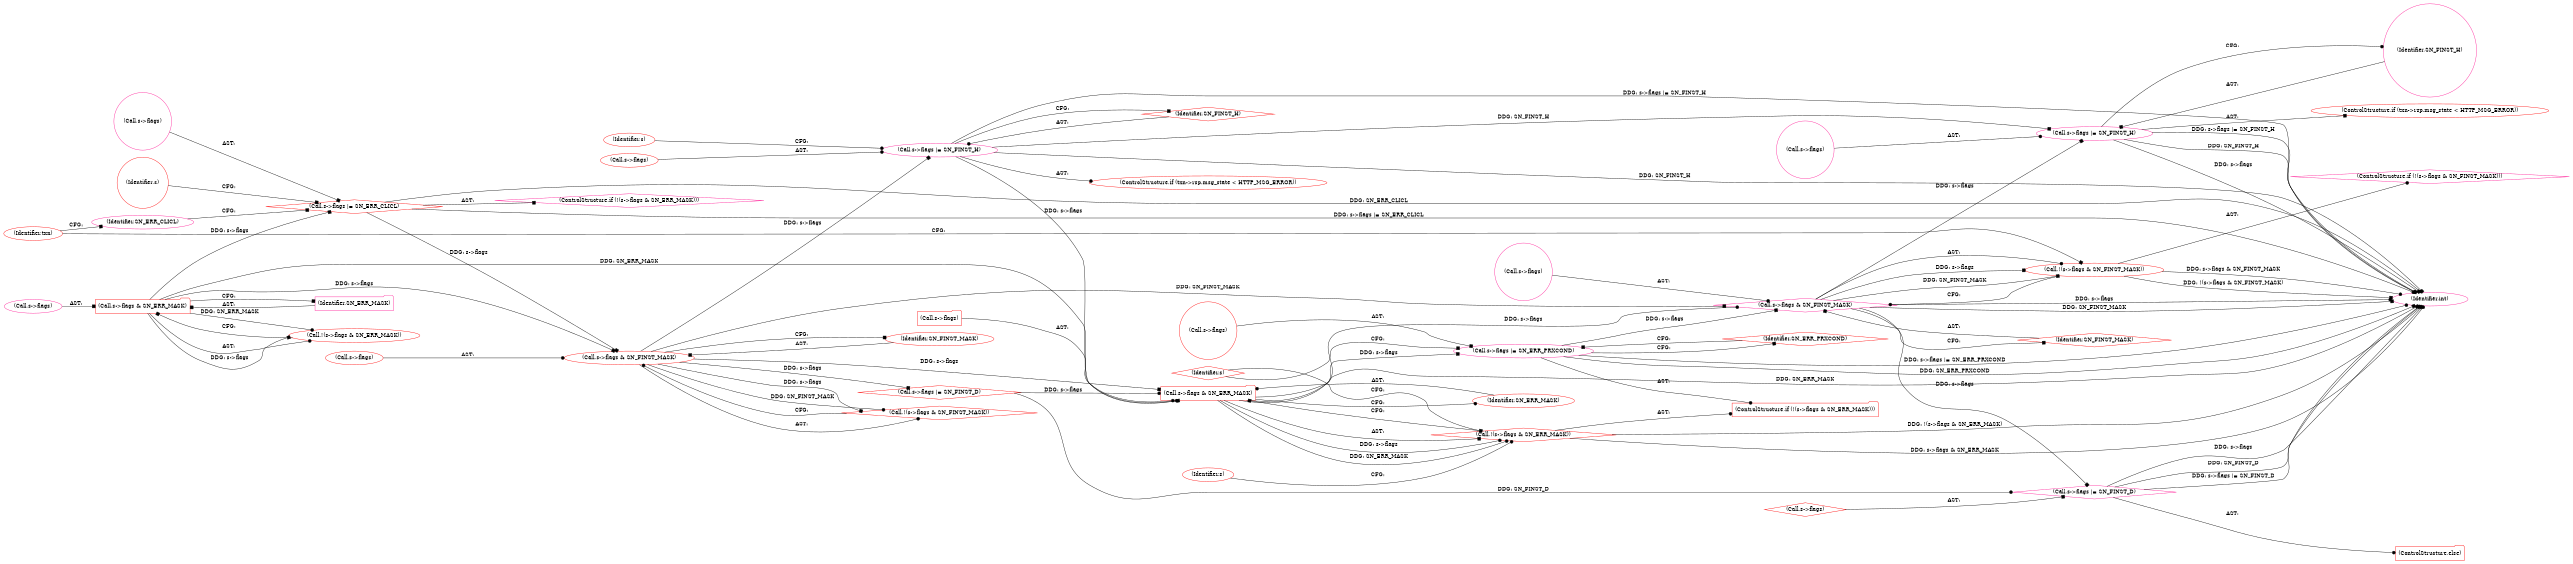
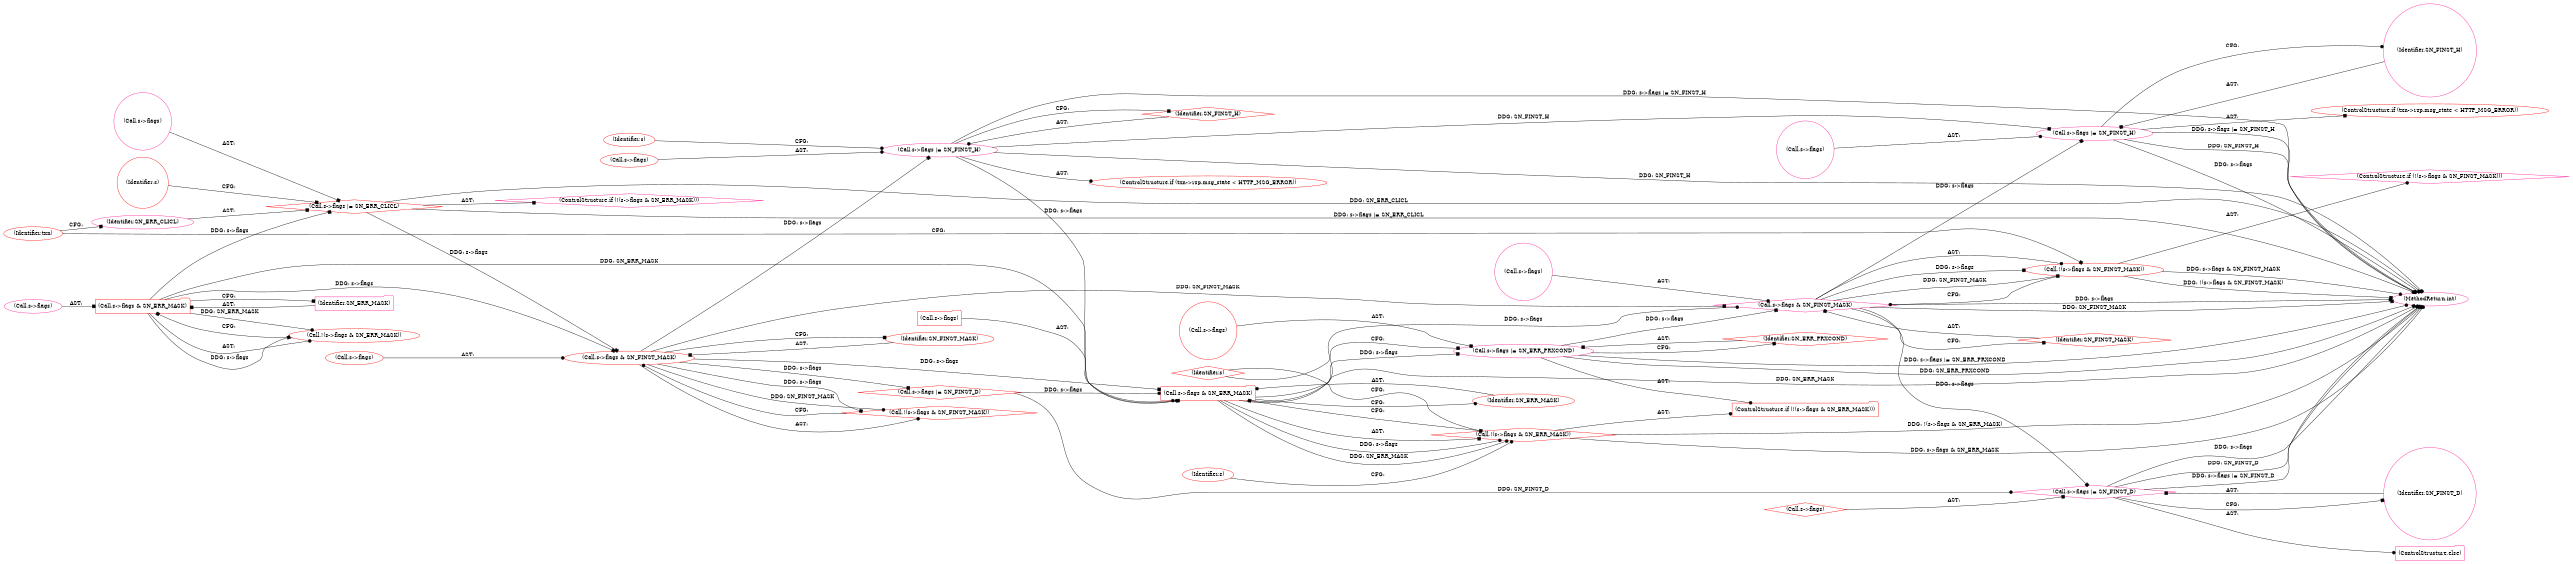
edge "(Identifier,SN_ERR_CLICL)" -> "(Call,s->flags |= SN_ERR_CLICL)": label "CFG: " -> "AST: "
node "(Identifier,int)": label "(Identifier,int)" -> "(MethodReturn,int)"
edge "(Identifier,SN_ERR_PRXCOND)" -> "(Call,s->flags |= SN_ERR_PRXCOND)": label "CFG: " -> "AST: "
node "(Identifier,SN_FINST_D)": added
node "(ControlStructure,else)": color red -> deeppink
